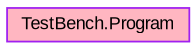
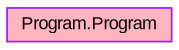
node "TestBench.Program": label "TestBench.Program" -> "Program.Program"
